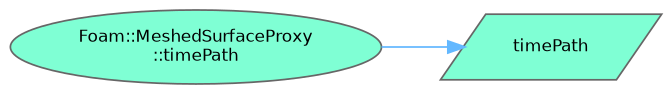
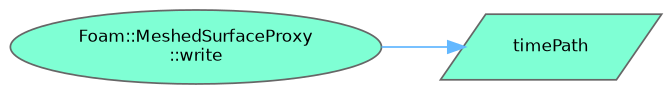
node "Foam::MeshedSurfaceProxy ::timePath": label "Foam::MeshedSurfaceProxy ::timePath" -> "Foam::MeshedSurfaceProxy ::write"
